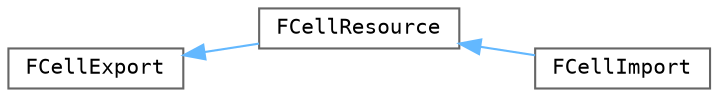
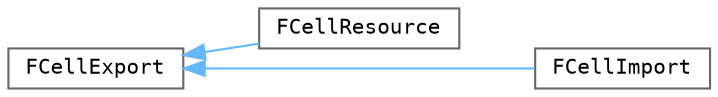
edge "FCellImport" -> "FCellResource": now "FCellImport" -> "FCellExport"
